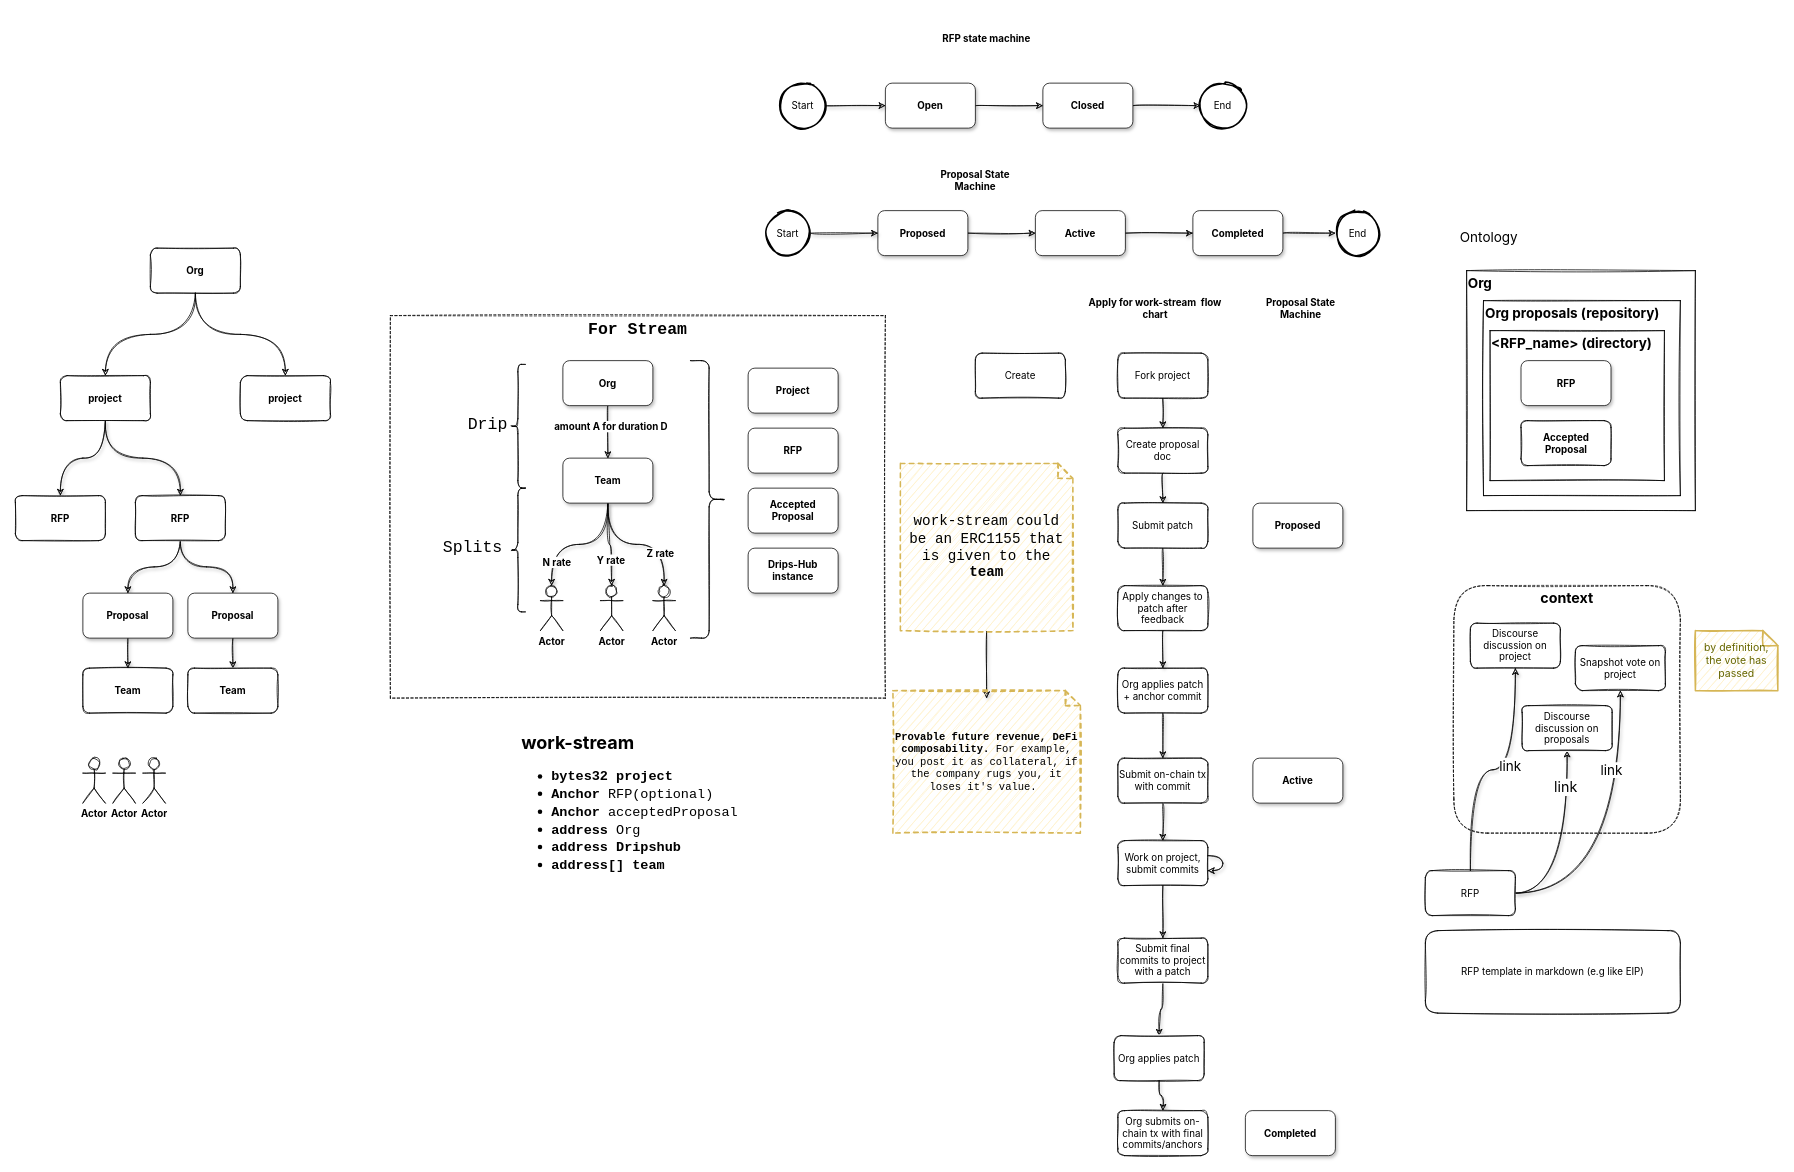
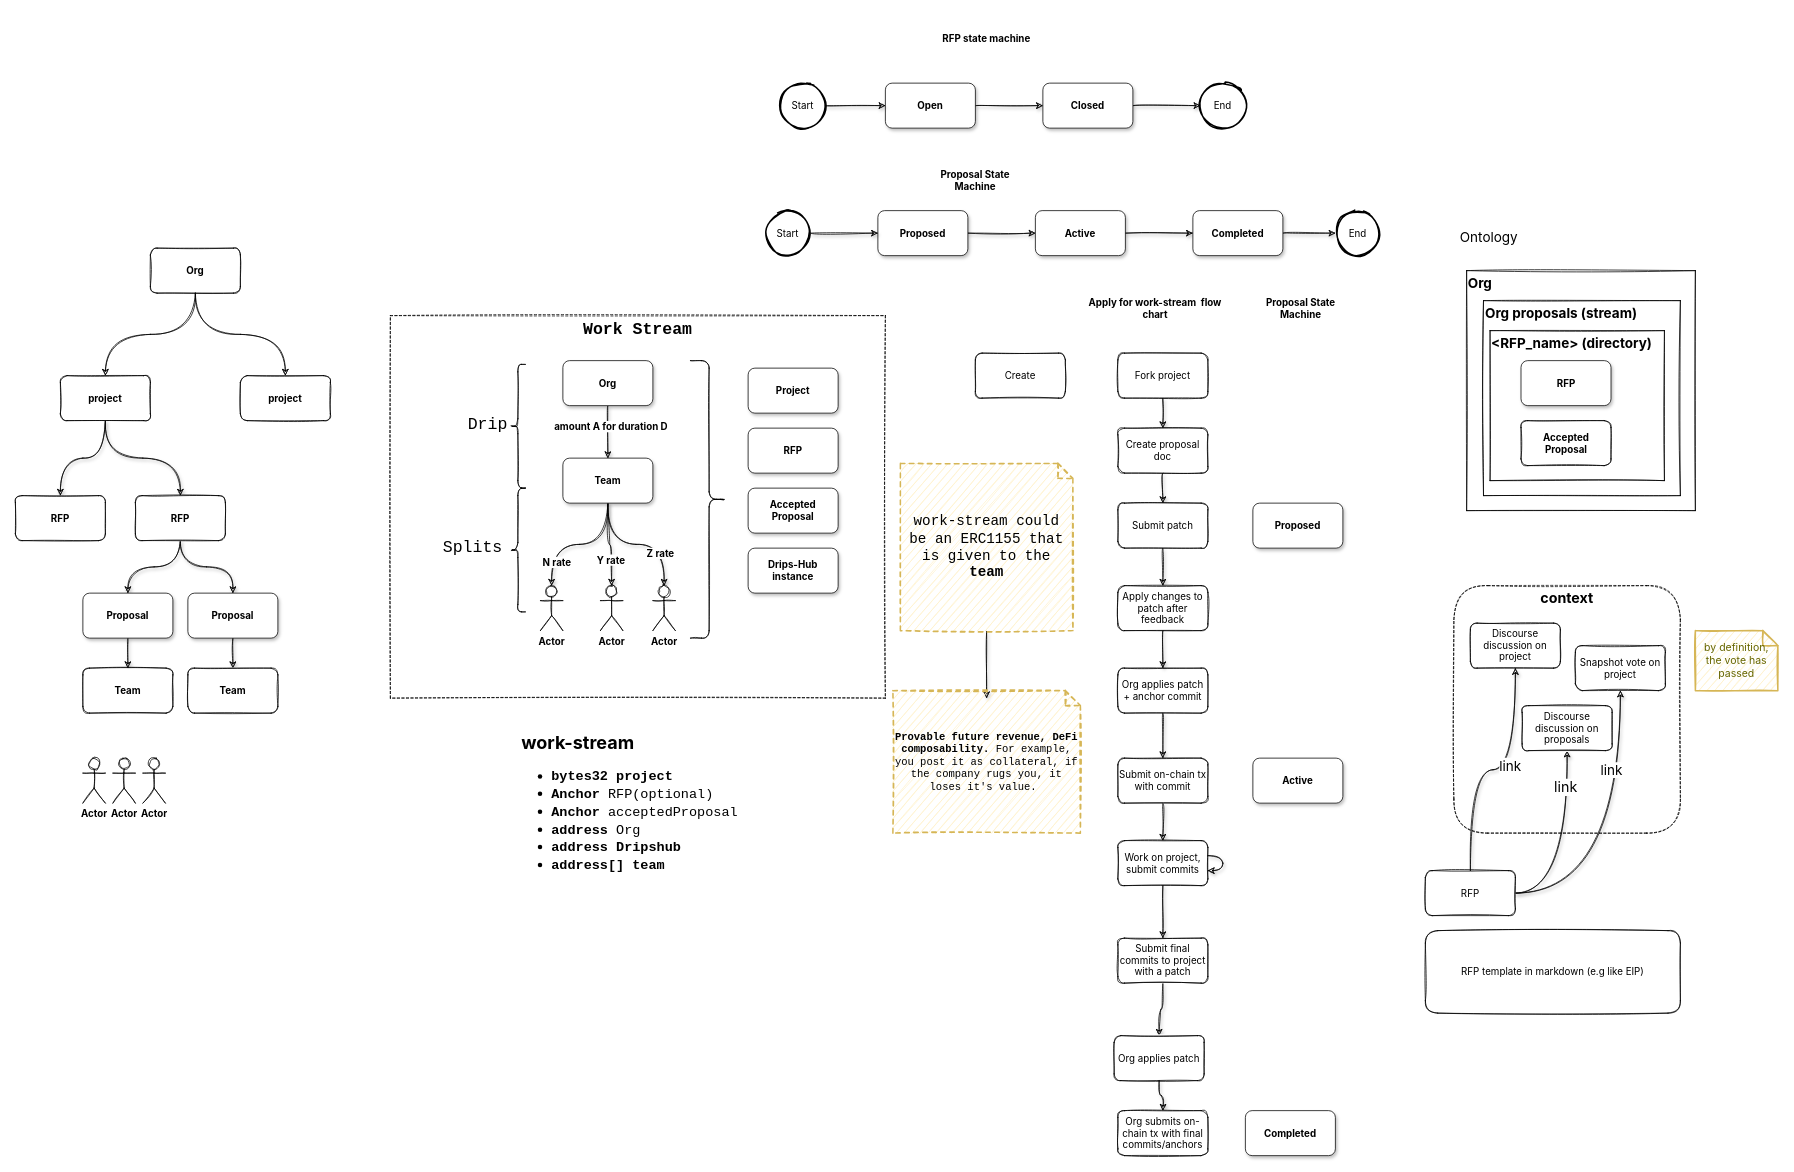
node "Org proposals (repository)": label "Org proposals (repository)" -> "Org proposals (stream)"
node "For Stream": label "For Stream" -> "Work Stream"
